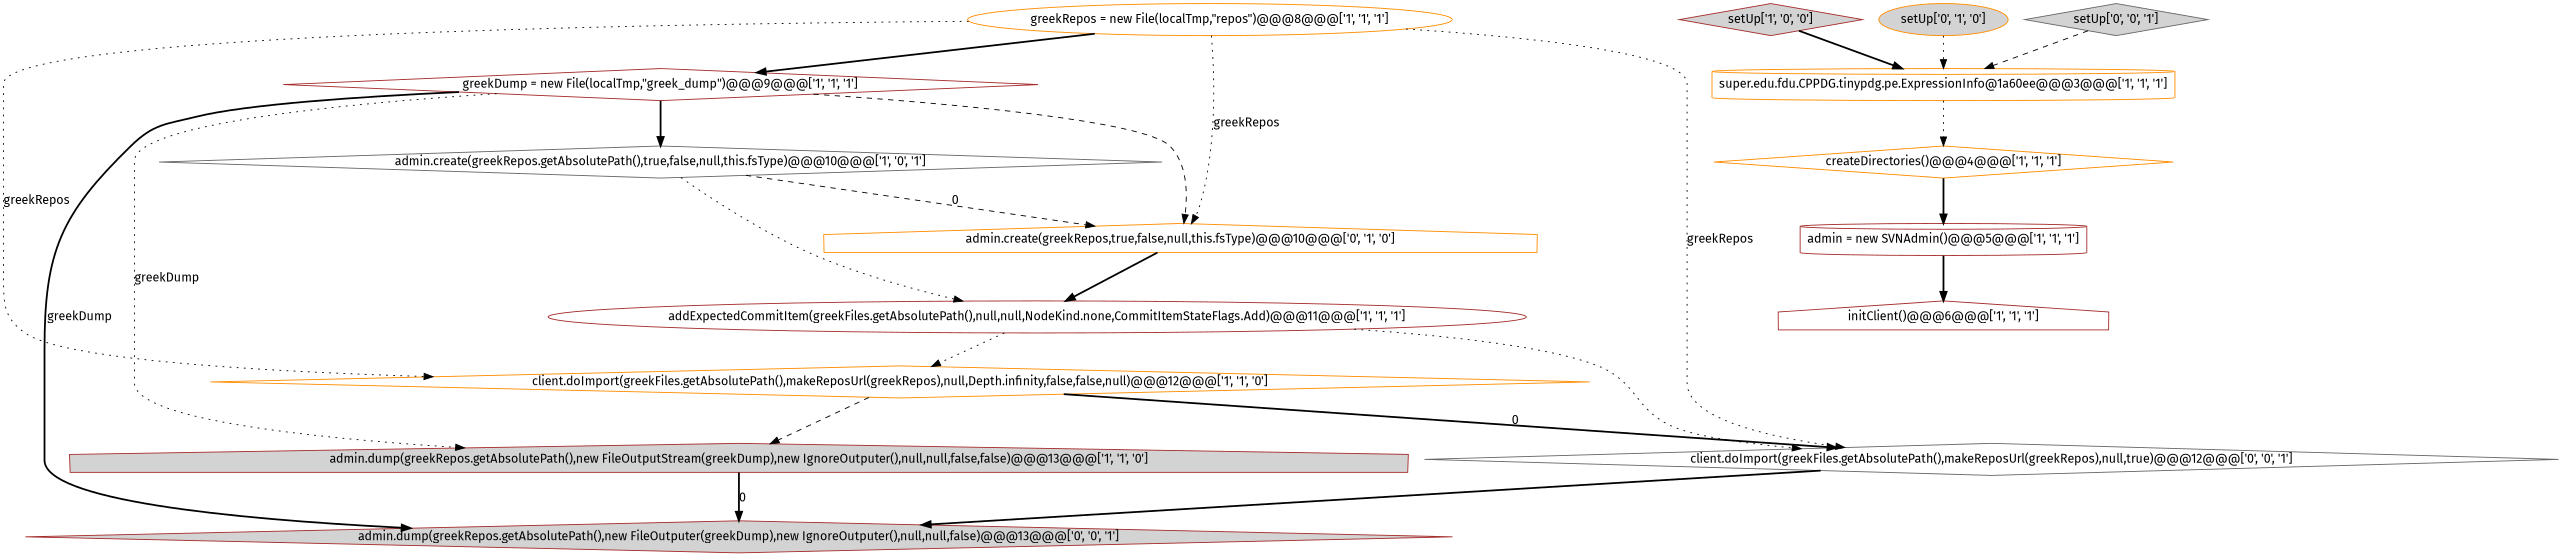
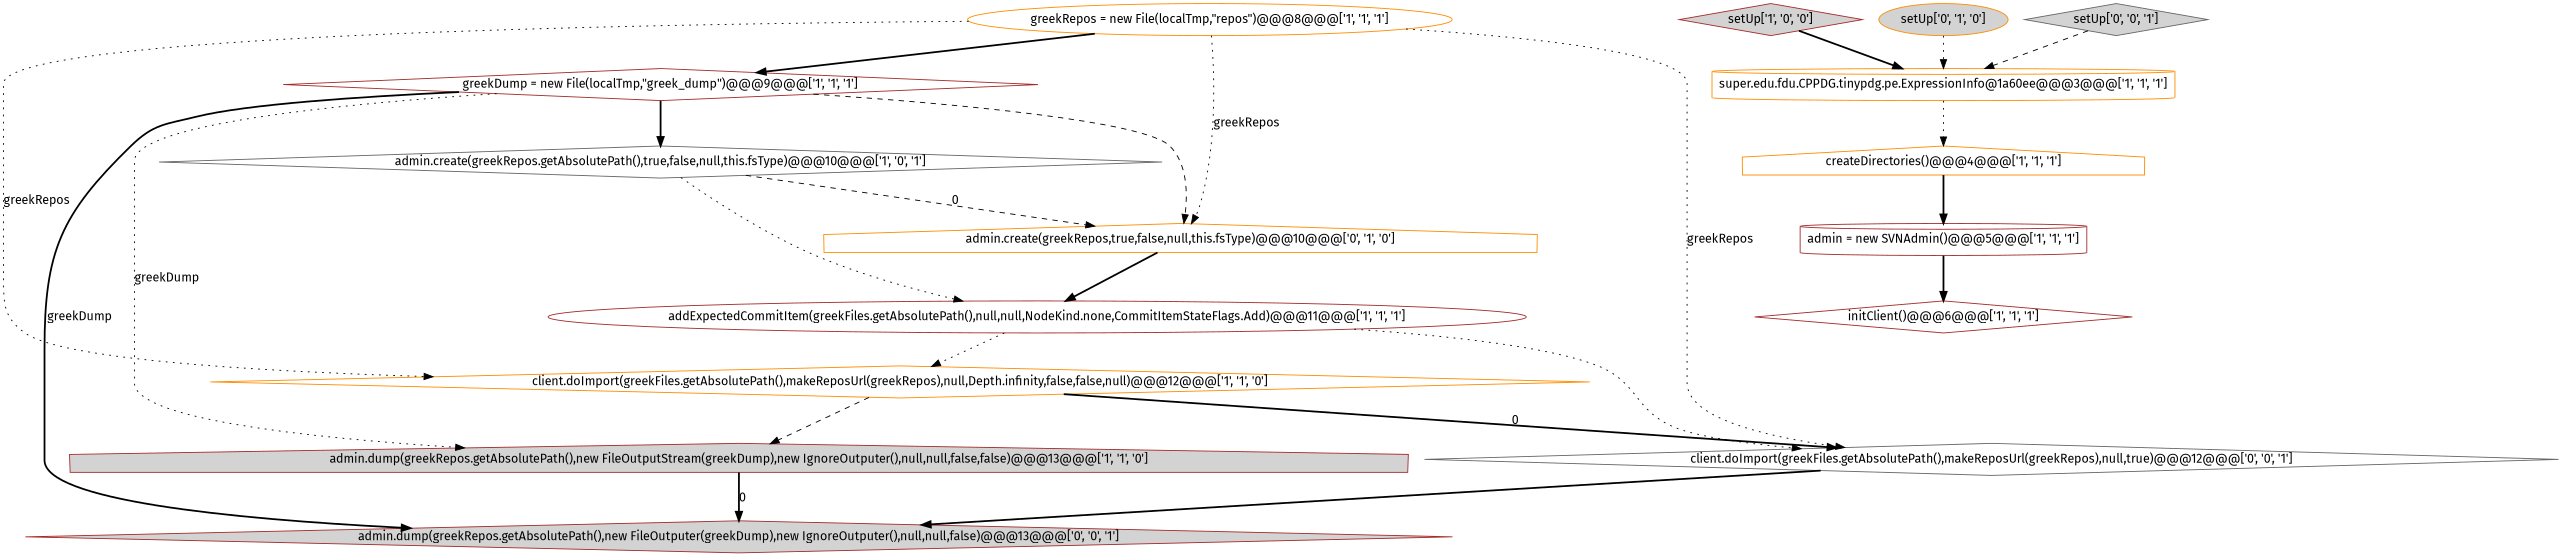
node "createDirectories()@@@4@@@['1', '1', '1']": shape diamond -> house
node "initClient()@@@6@@@['1', '1', '1']": shape house -> diamond
